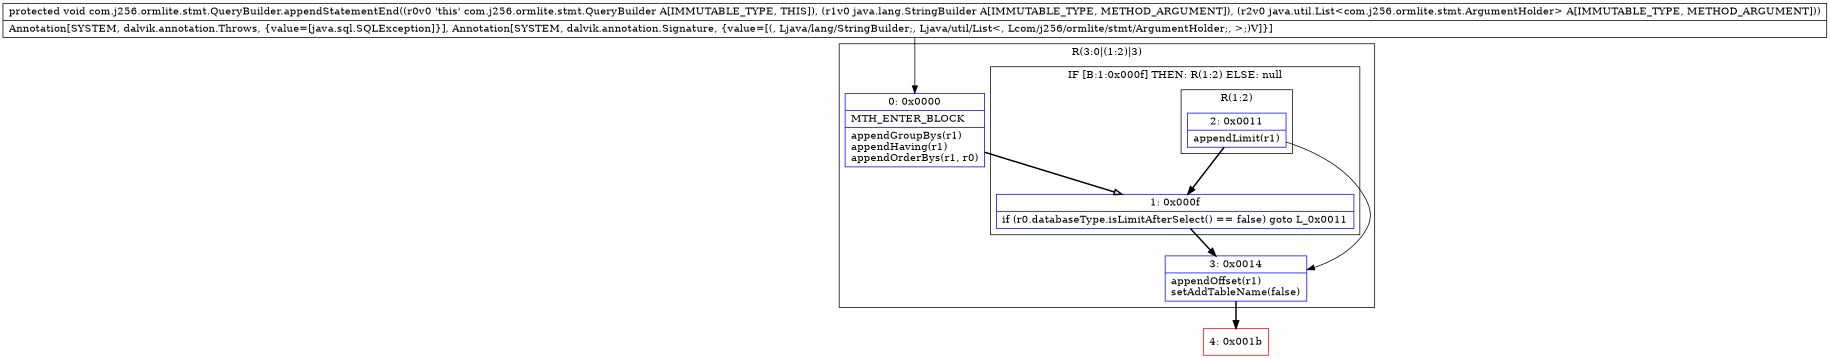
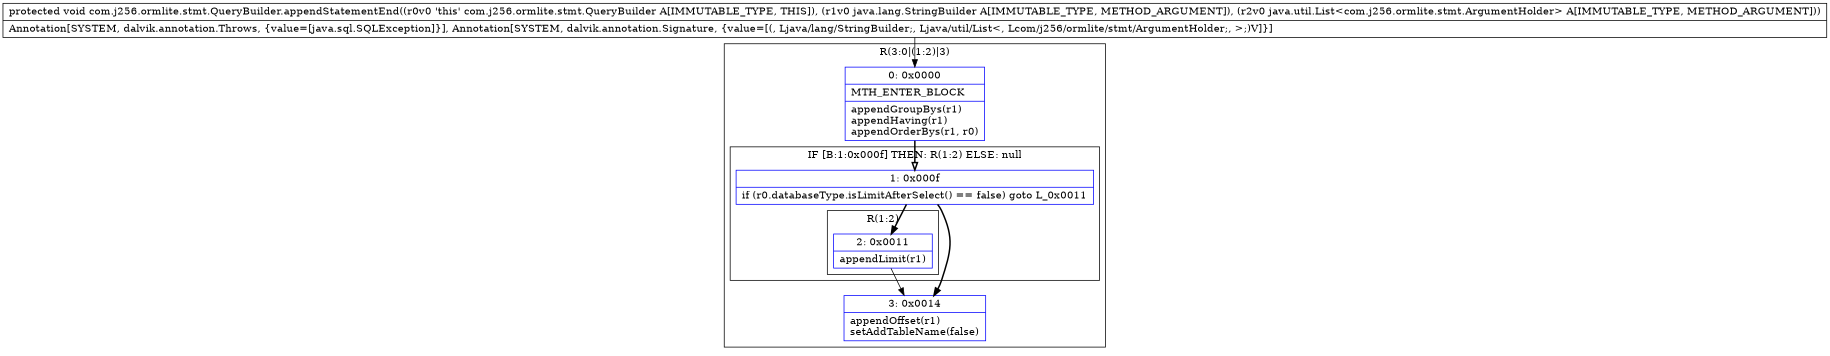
edge "2: 0x0011" -> "1: 0x000f": reversed
node "4: 0x001b": removed
